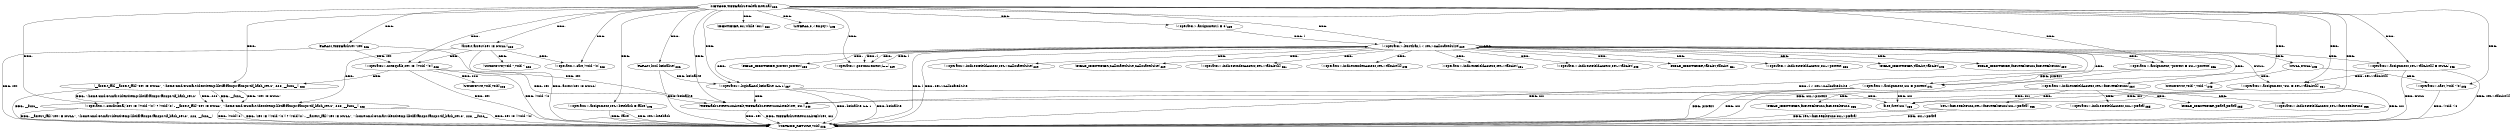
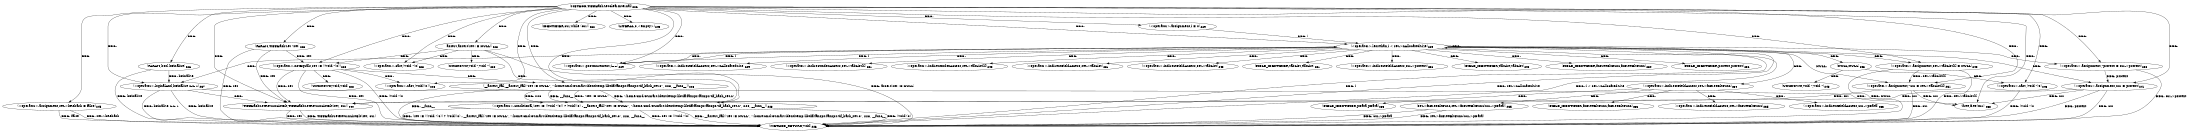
node "(FIELD_IDENTIFIER,nAllocatedSize,nAllocatedSize)": removed
edge "(<operator>.notEquals,set != ((void *)0))" -> "(UNKNOWN,void,void)": label "DDG: 228" -> "CDG: "
node "(<operator>.cast,(void)(0))": added
